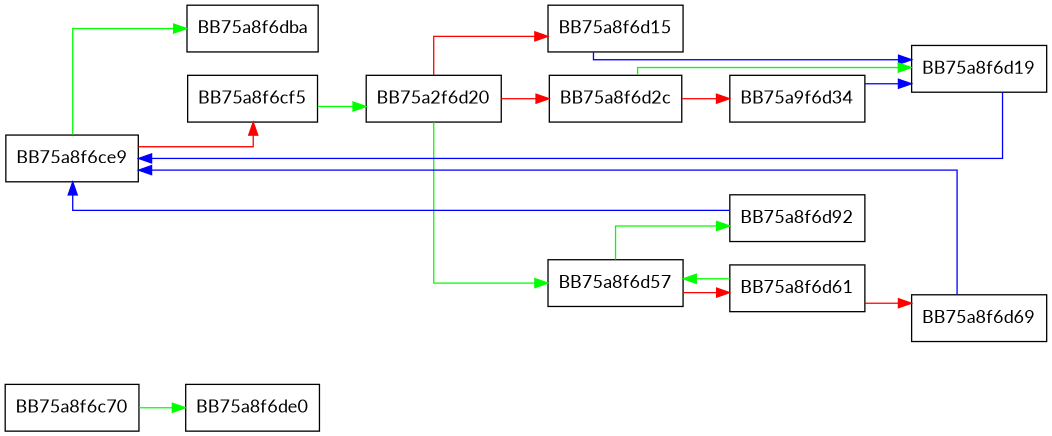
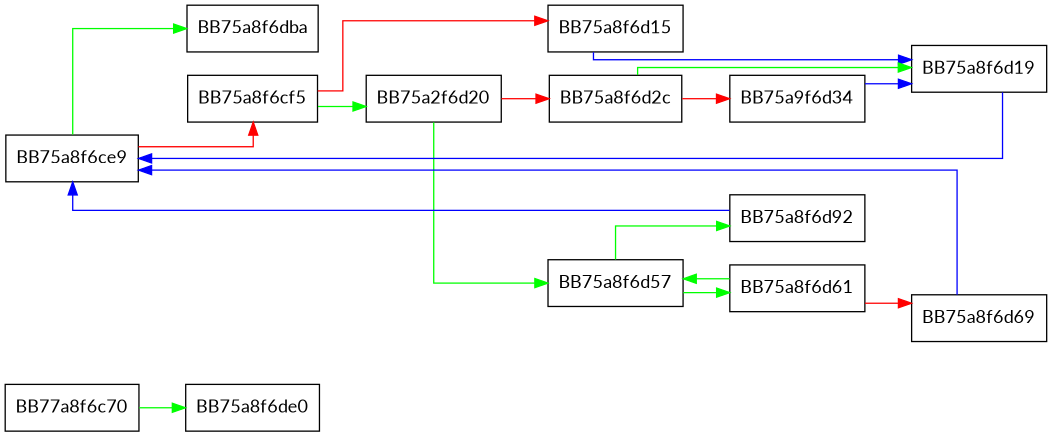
edge "BB75a2f6d20" -> "BB75a8f6d15": now "BB75a8f6cf5" -> "BB75a8f6d15"
edge "BB75a8f6d57" -> "BB75a8f6d61": color red -> green
node "BB75a8f6c70": label "BB75a8f6c70" -> "BB77a8f6c70"
